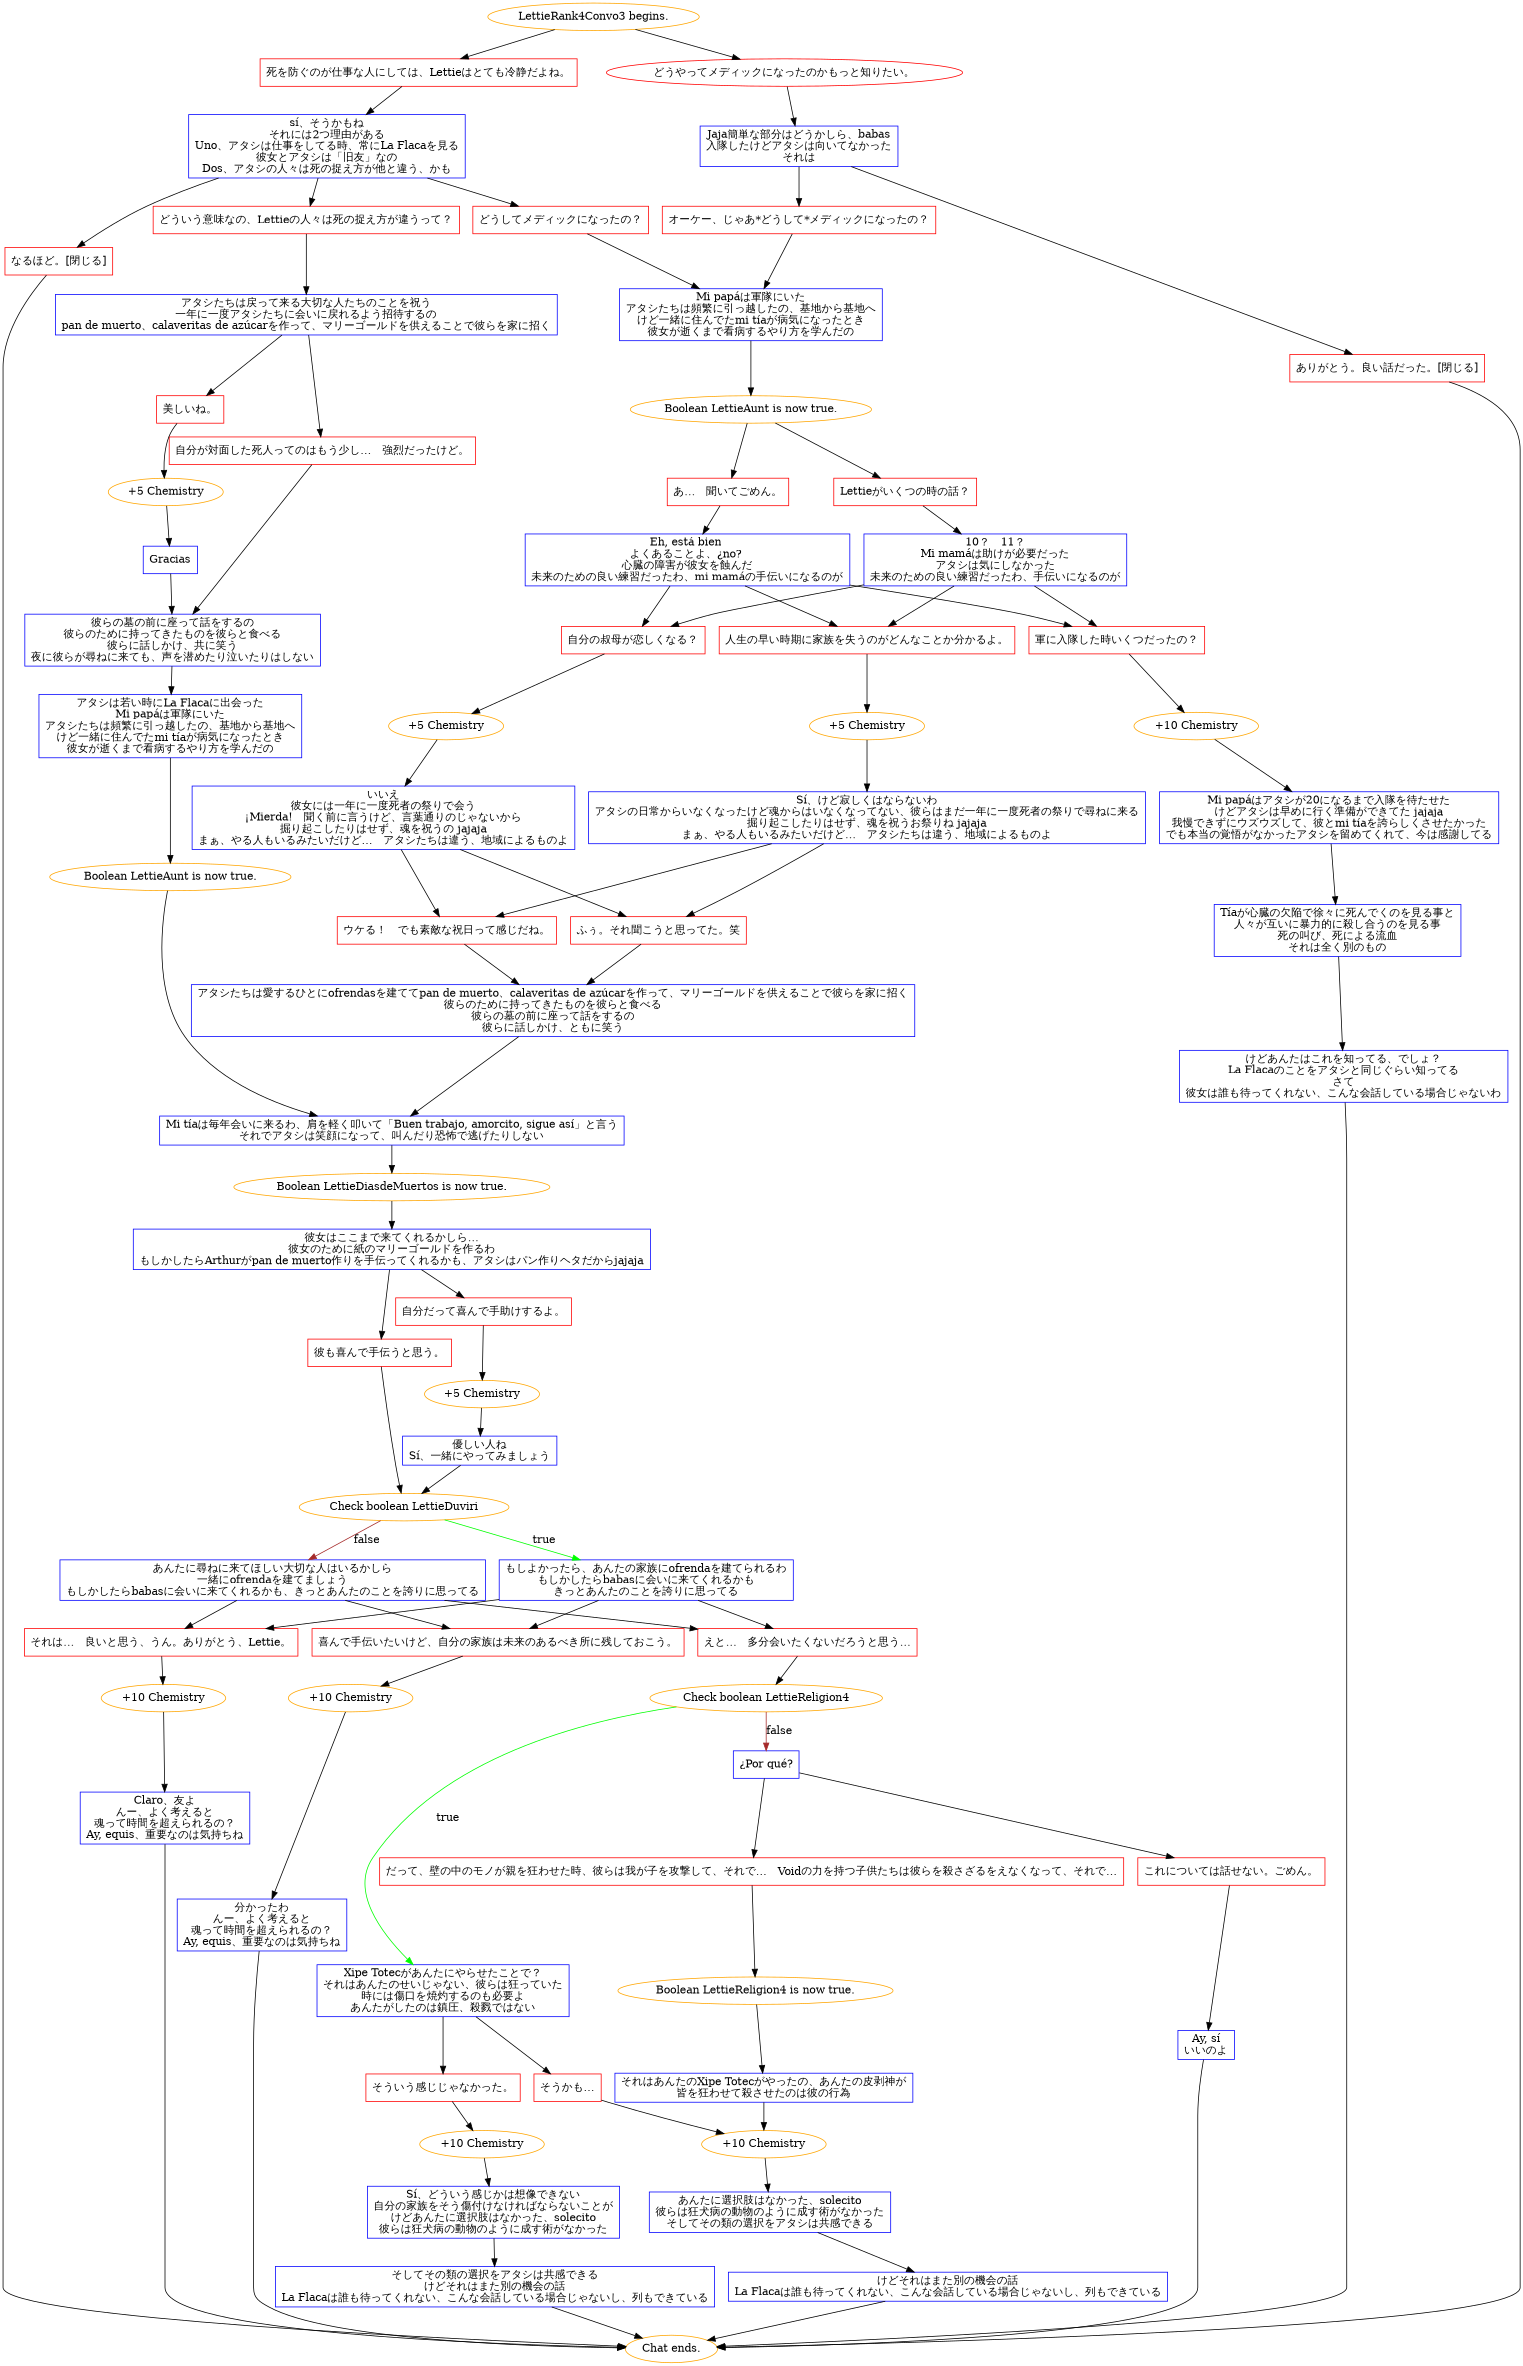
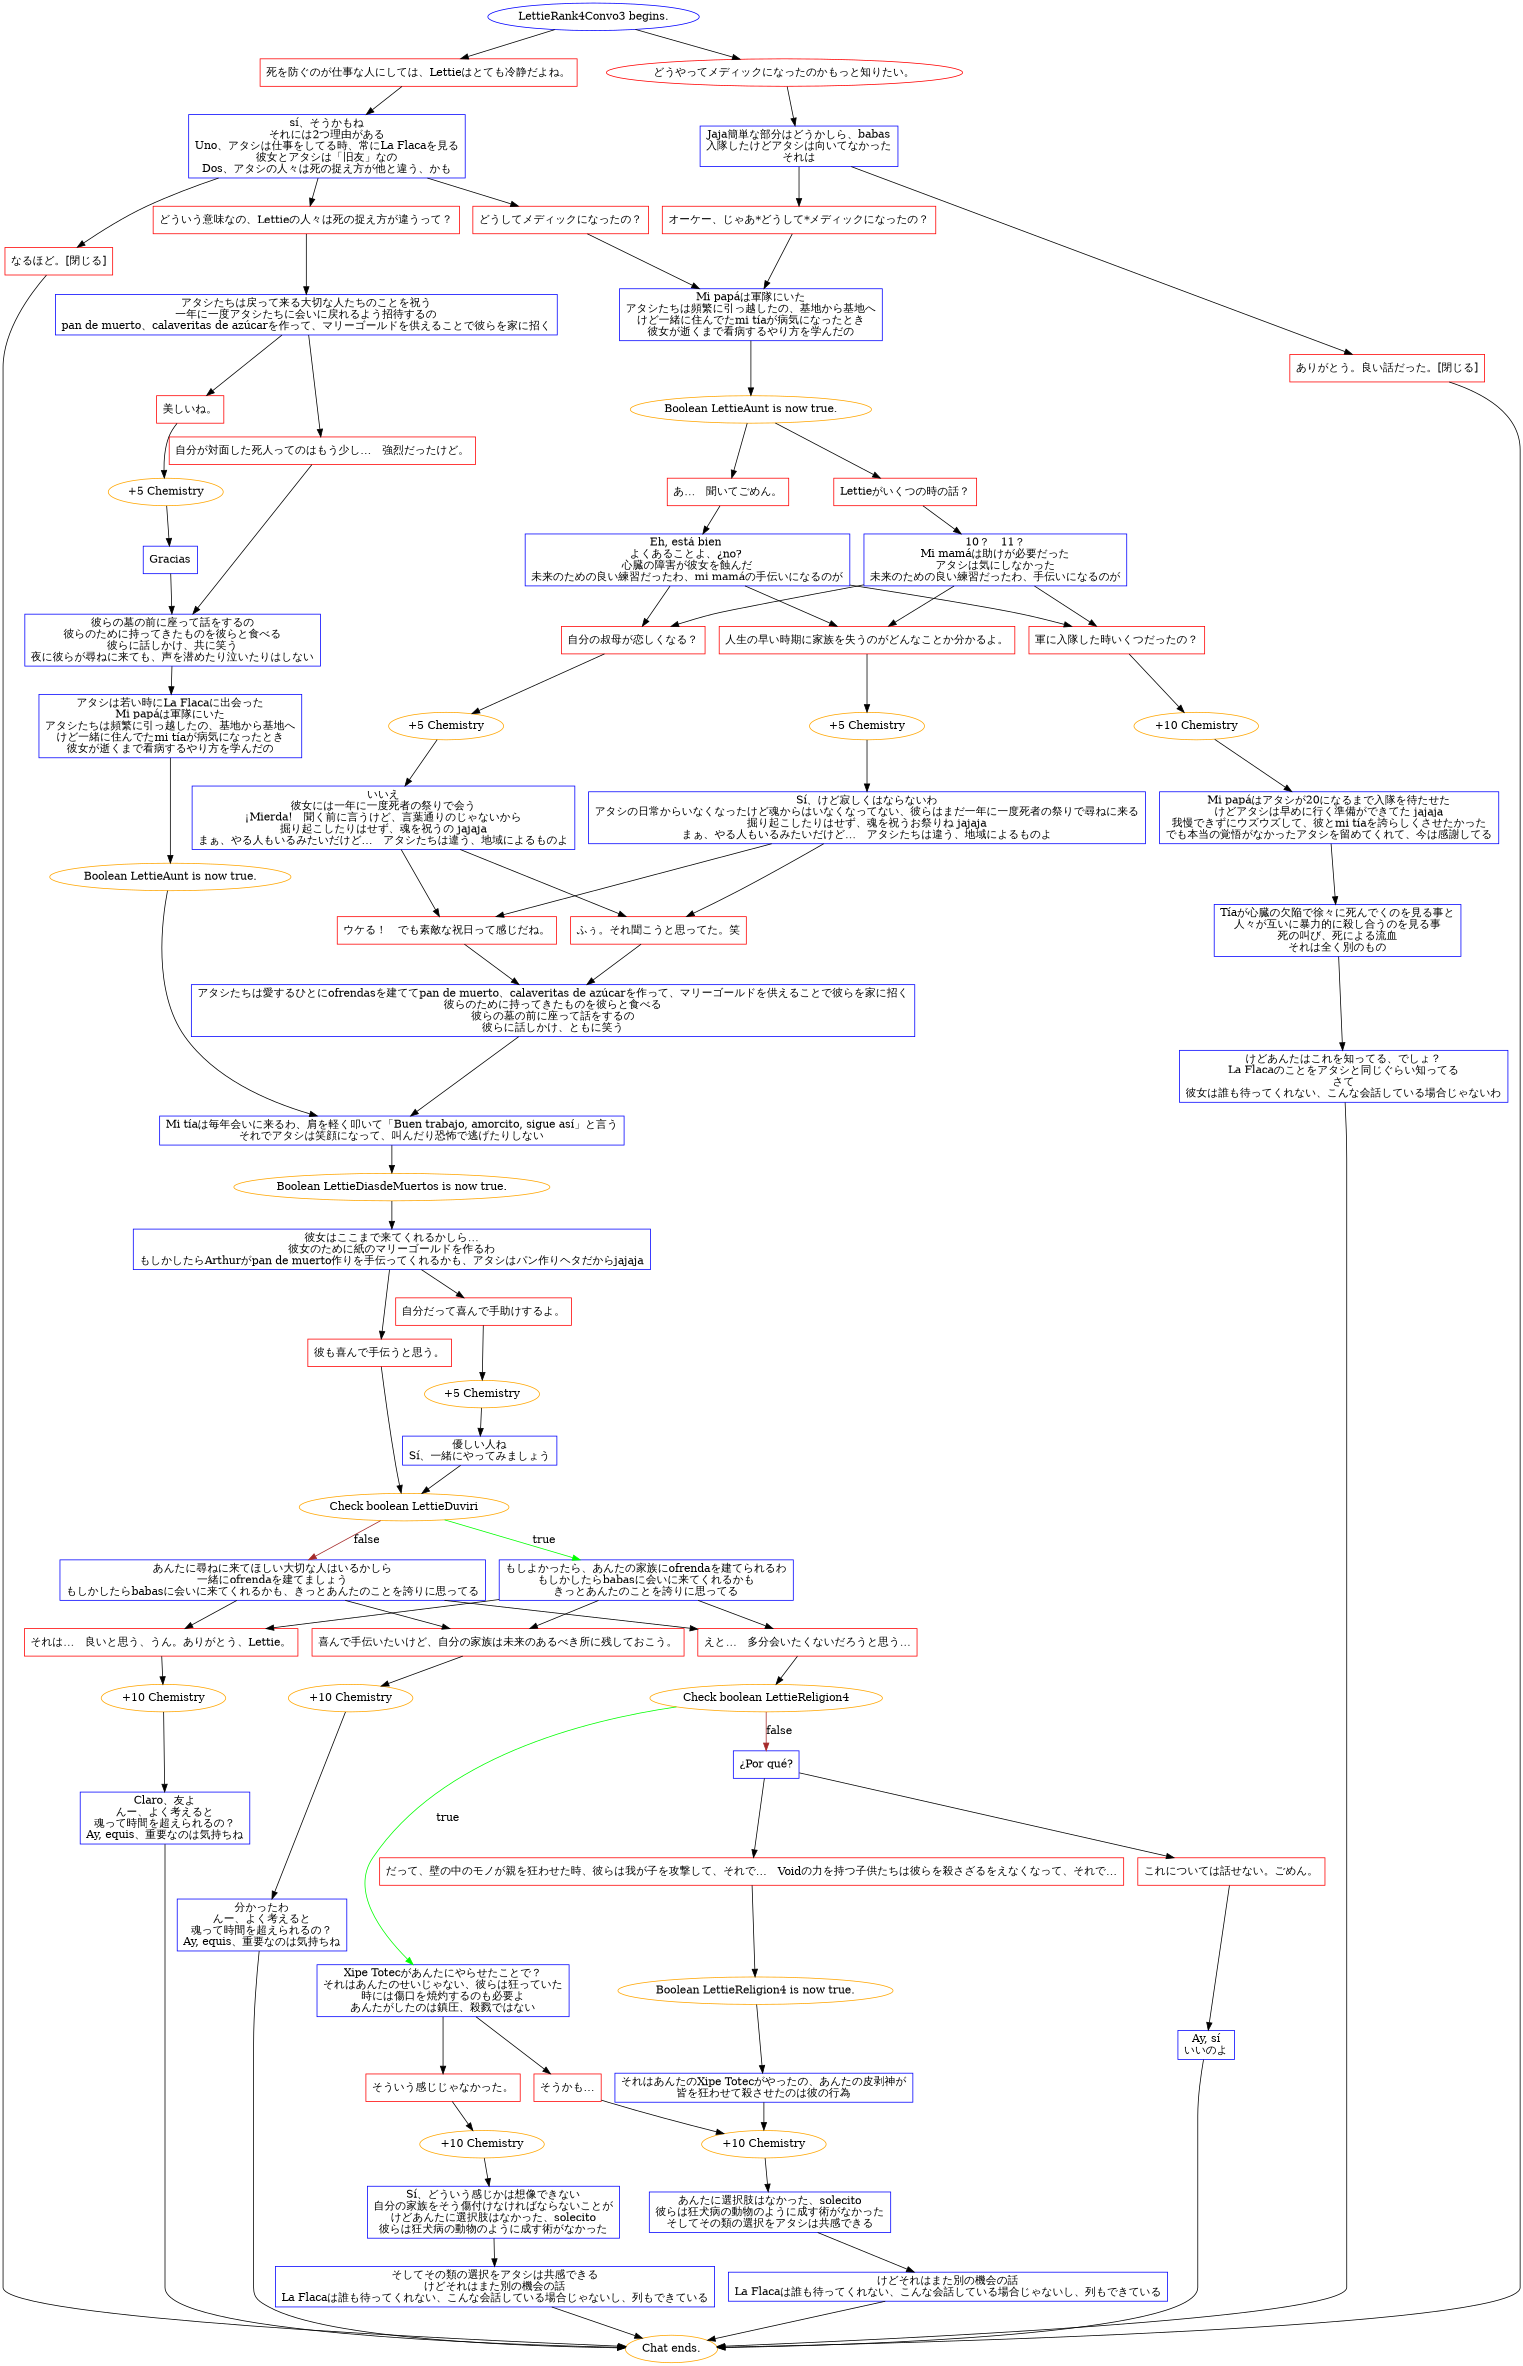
node "LettieRank4Convo3 begins.": color orange -> blue
